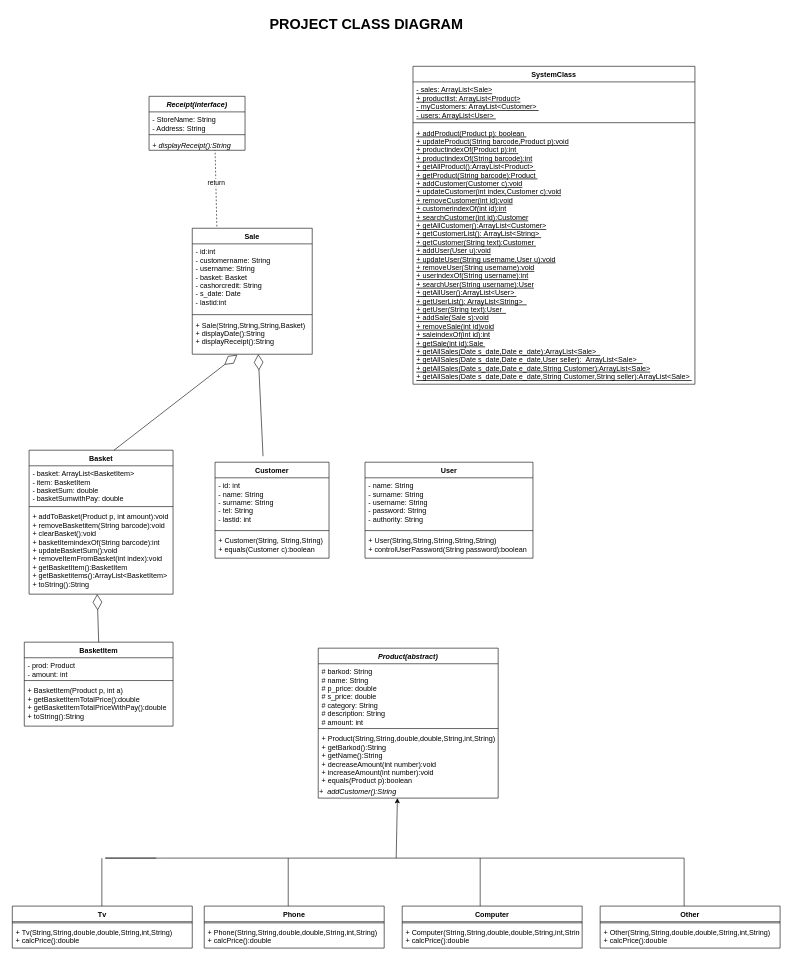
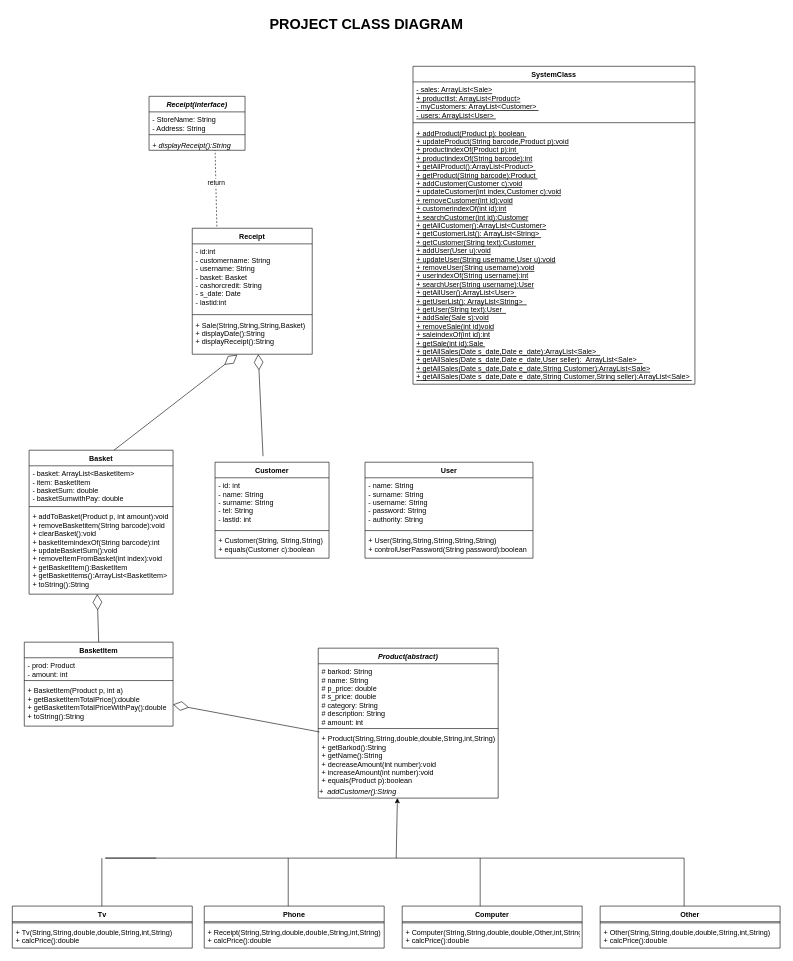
node "Sale": label "Sale" -> "Receipt"
edge "+ Product(String,String,double,double,String,int,String) + getBarkod():String + getName():String + decreaseAmount(int number):void + increaseAmount(int number):void + equals(Product p):boolean" -> "+ BasketItem(Product p, int a) + getBasketItemTotalPrice():double + getBasketItemTotalPriceWithPay():double + toString():String": added
node "+ Phone(String,String,double,double,String,int,String) + calcPrice():double": label "+ Phone(String,String,double,double,String,int,String) + calcPrice():double" -> "+ Receipt(String,String,double,double,String,int,String) + calcPrice():double"
node "+ Computer(String,String,double,double,String,int,String) + calcPrice():double": label "+ Computer(String,String,double,double,String,int,String) + calcPrice():double" -> "+ Computer(String,String,double,double,Other,int,String) + calcPrice():double"
